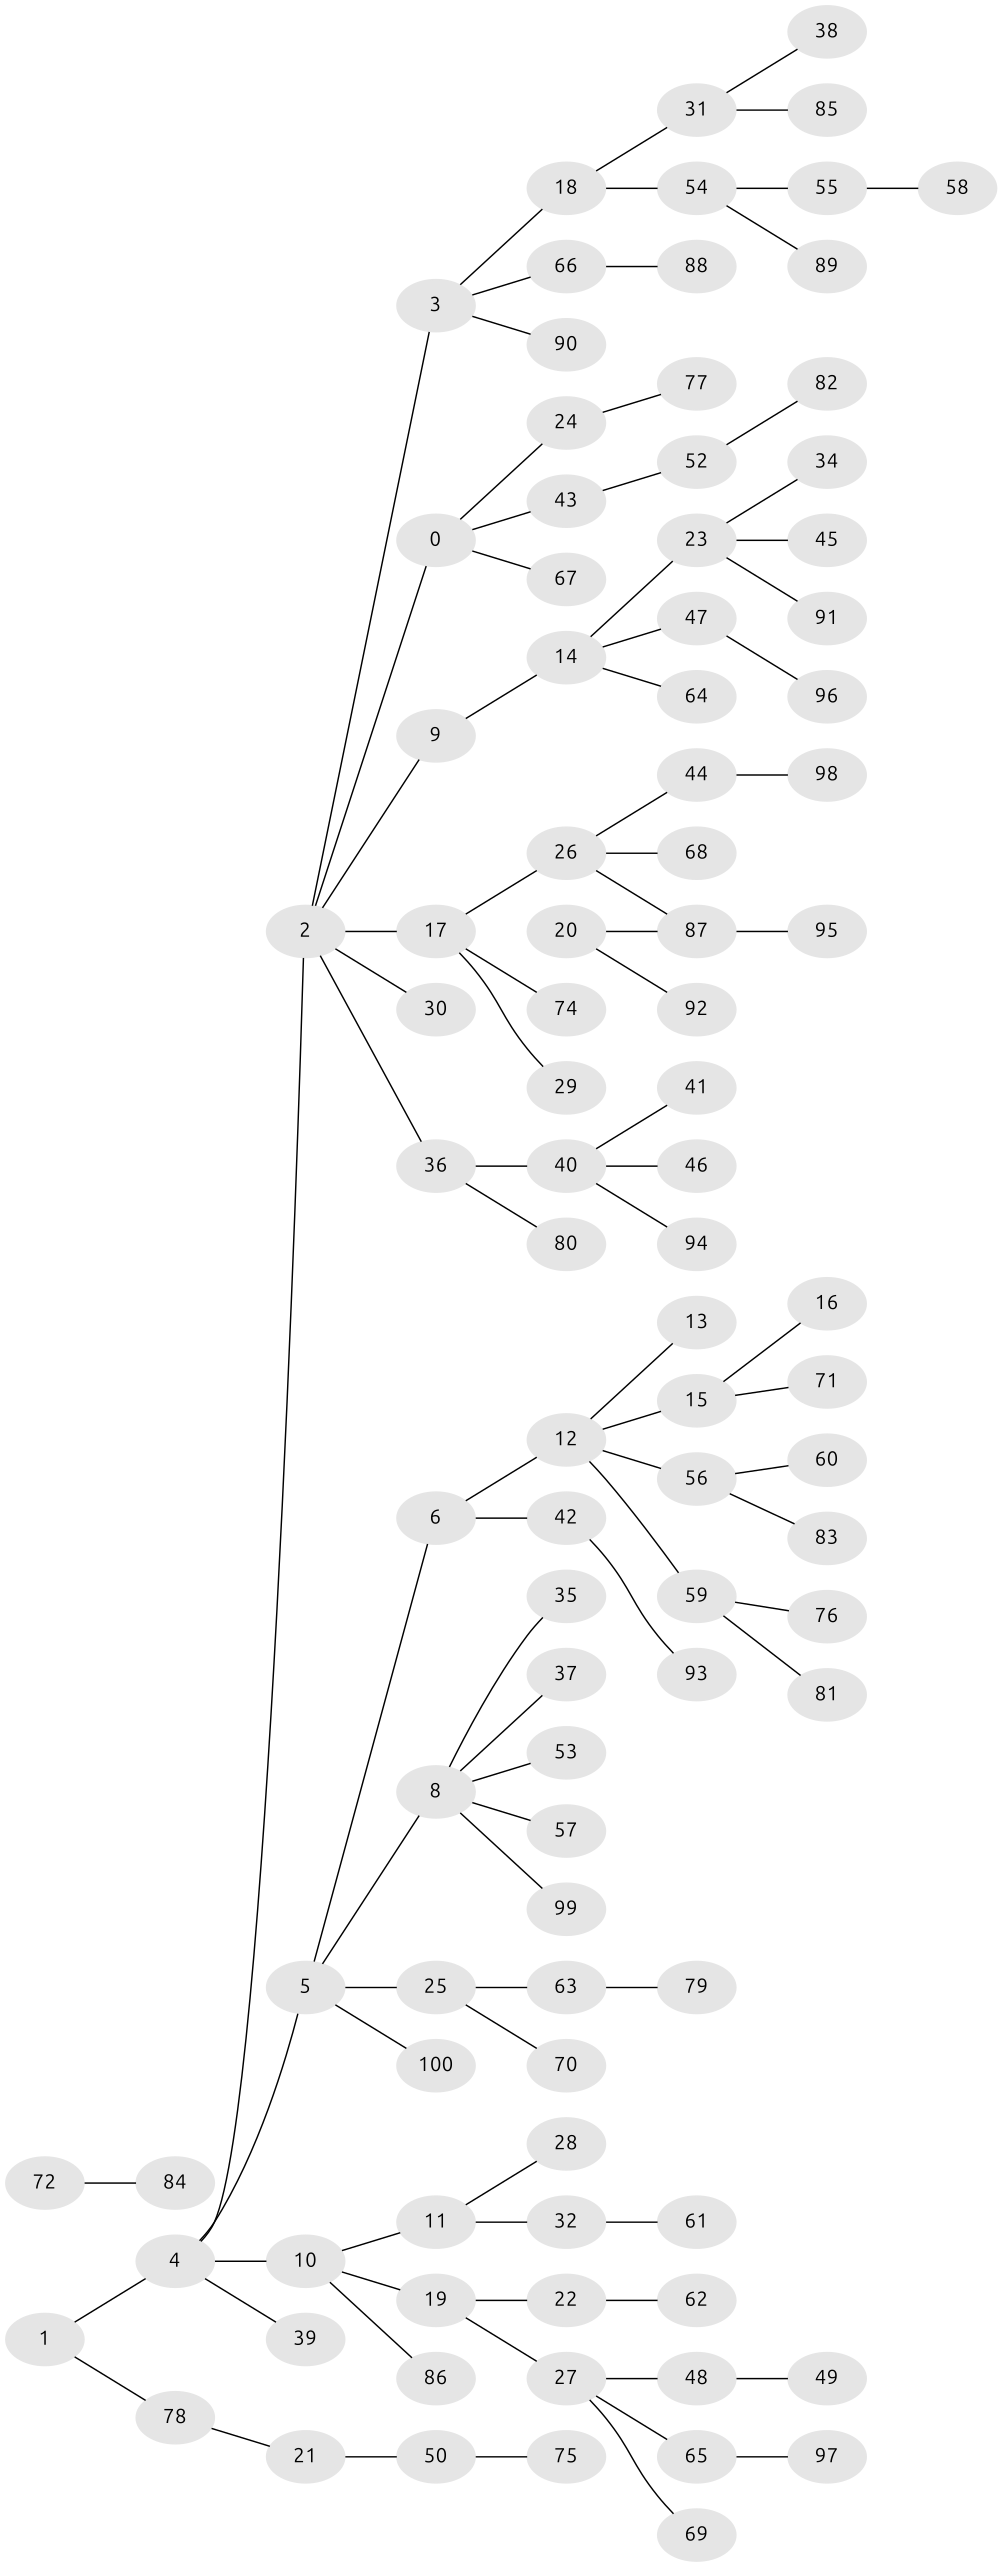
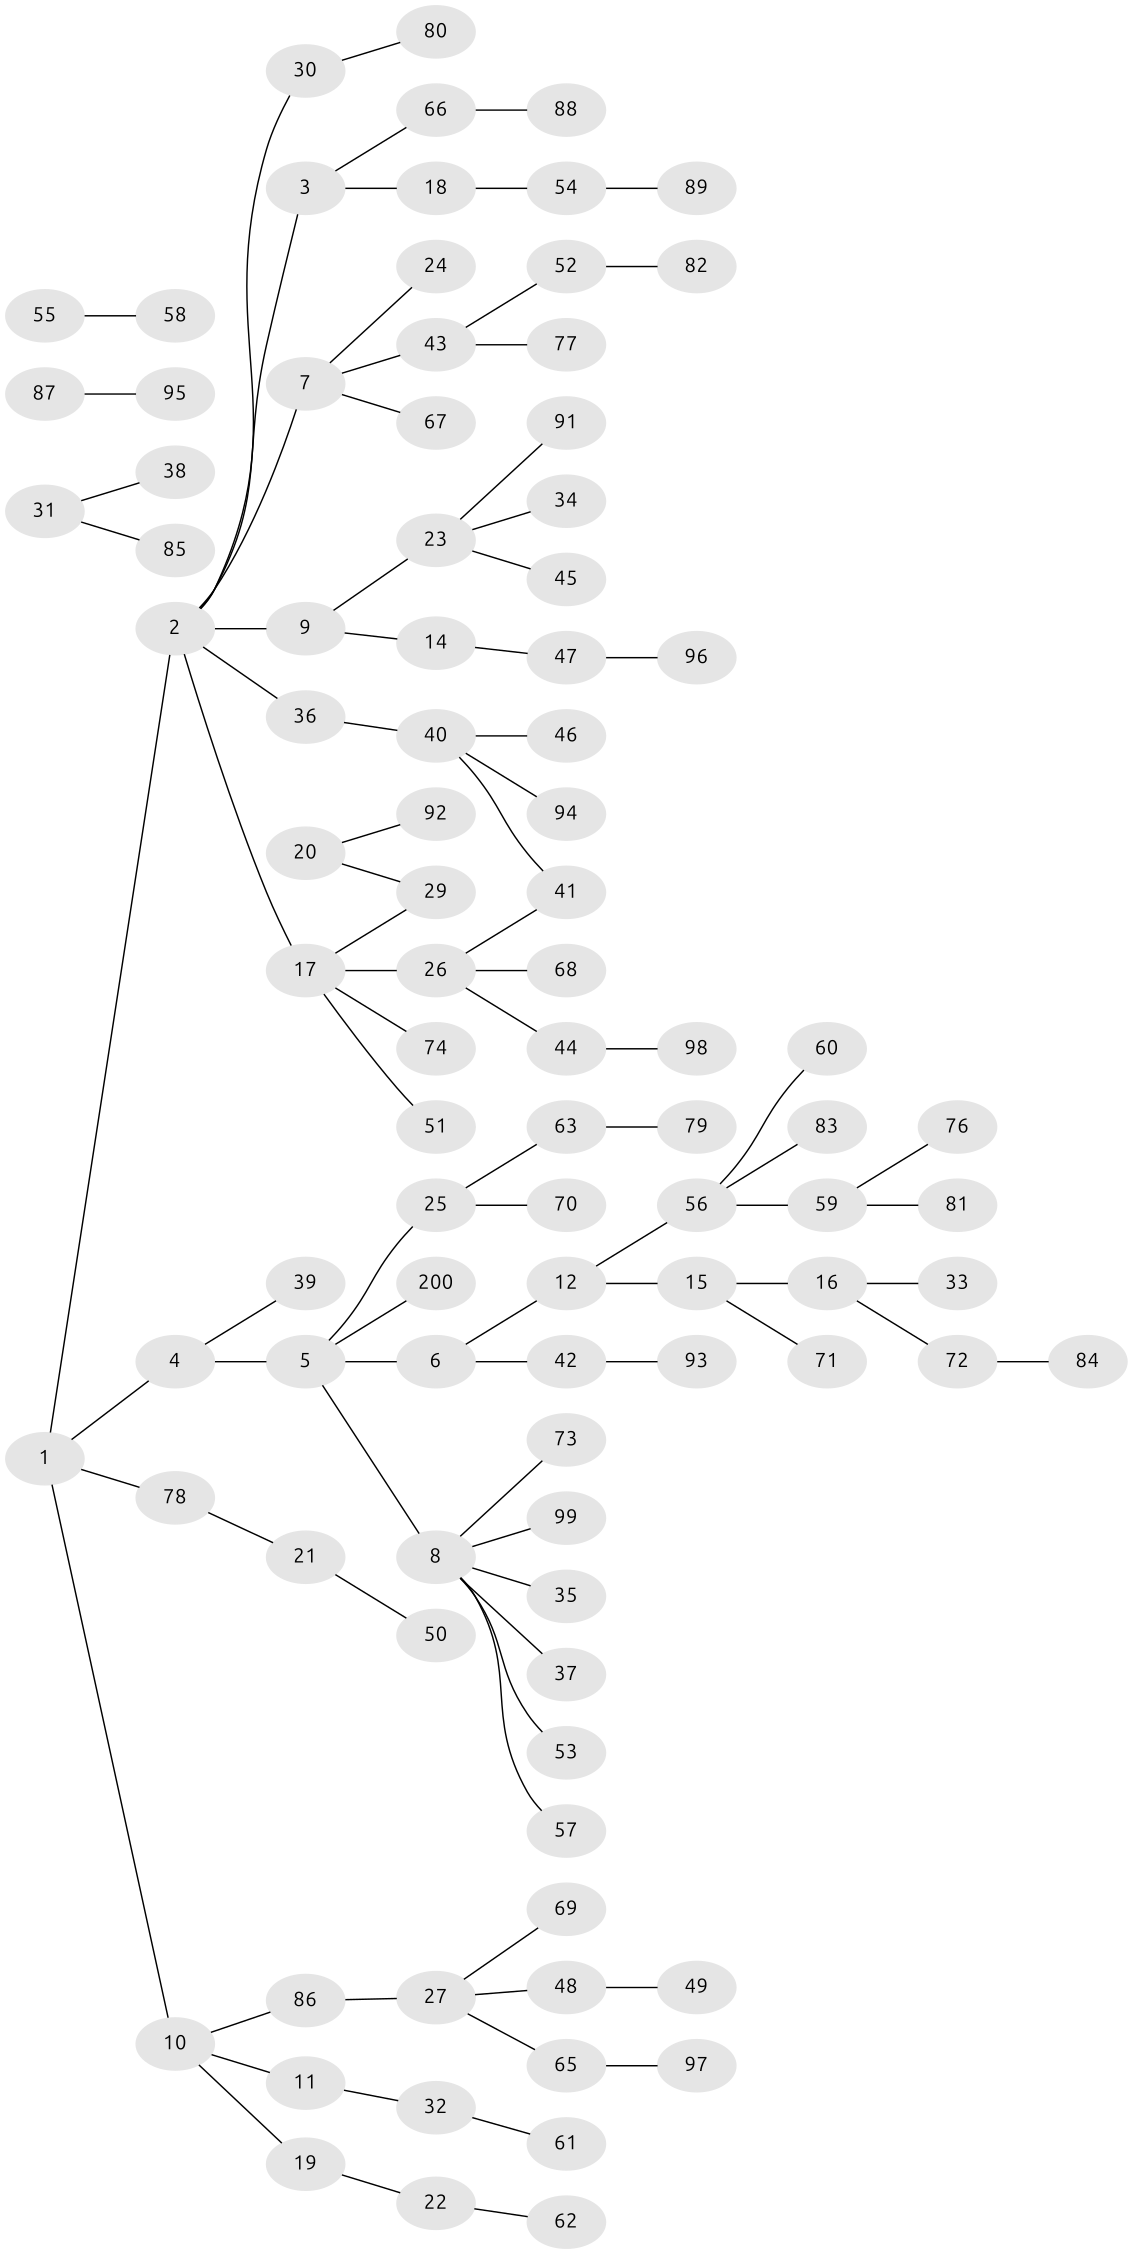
edge "31" -- "18": removed
edge "54" -- "55": removed
node "90": removed
edge "77" -- "24": now "77" -- "43"
node "0": label "0" -> "7"
edge "23" -- "14": now "23" -- "9"
node "64": removed
edge "26" -- "87": now "26" -- "41"
edge "20" -- "87": now "20" -- "29"
node "51": added
edge "36" -- "80": now "30" -- "80"
node "33": added
node "13": removed
edge "16" -- "72": added
node "73": added
edge "12" -- "59": now "56" -- "59"
edge "2" -- "4": now "2" -- "1"
node "100": label "100" -> "200"
node "28": removed
edge "4" -- "10": now "1" -- "10"
edge "19" -- "27": now "86" -- "27"
node "75": removed
